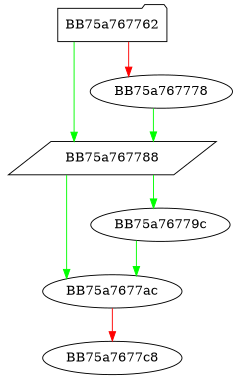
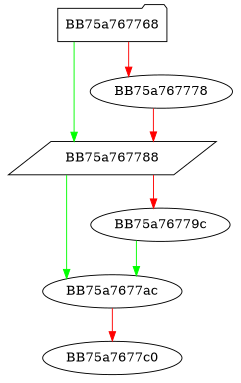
node "BB75a767762": label "BB75a767762" -> "BB75a767768"
edge "BB75a767778" -> "BB75a767788": color green -> red
edge "BB75a767788" -> "BB75a76779c": color green -> red
node "BB75a7677c8": label "BB75a7677c8" -> "BB75a7677c0"
